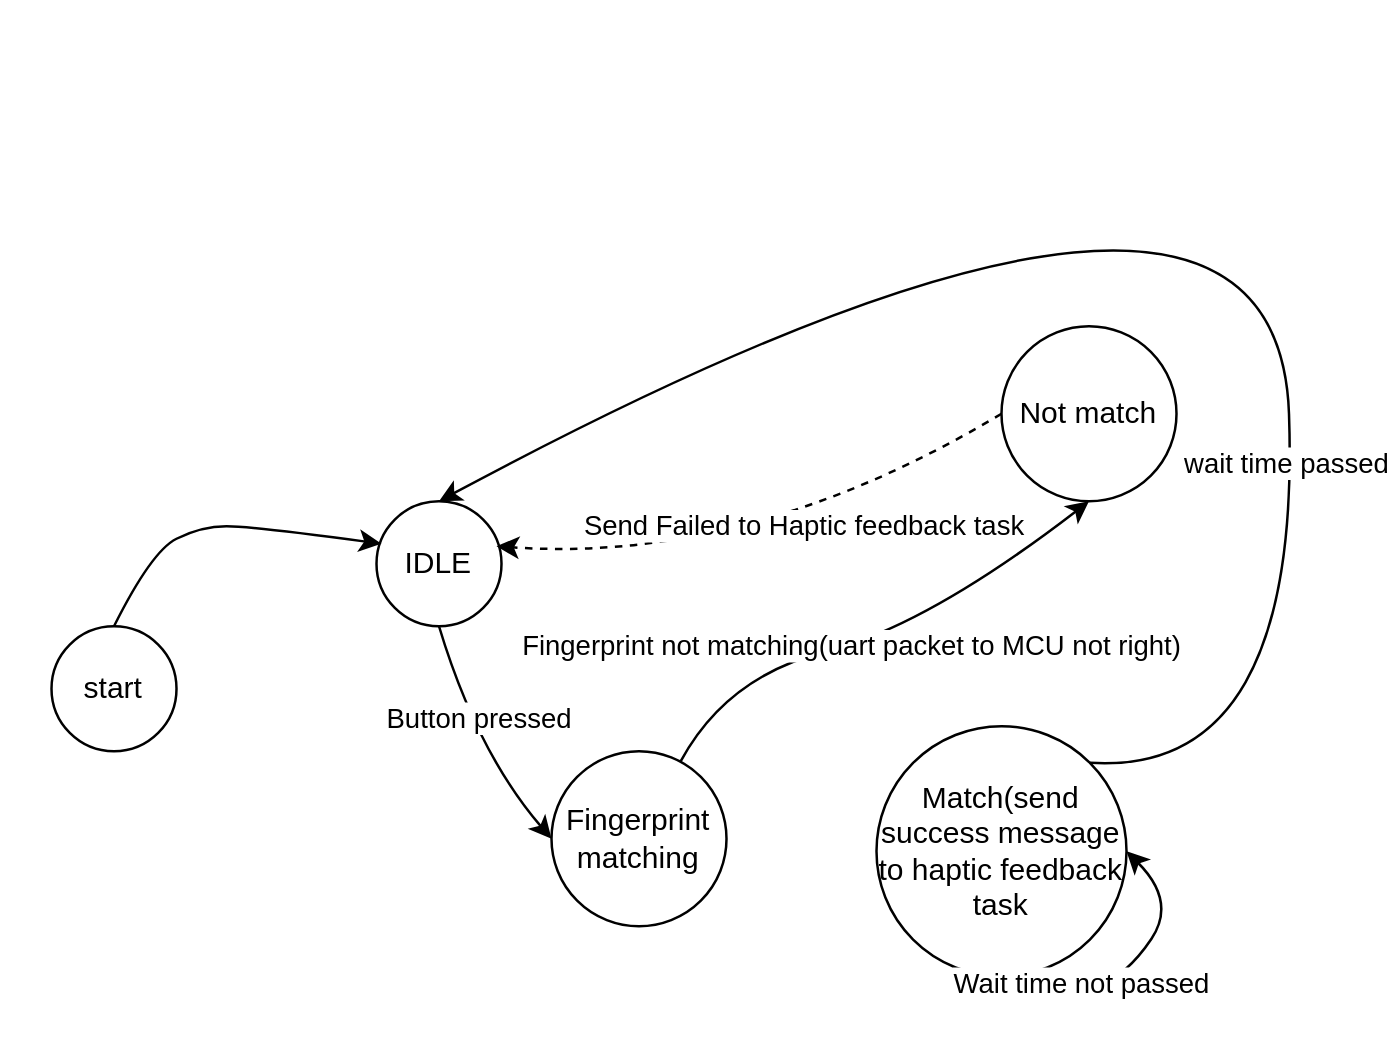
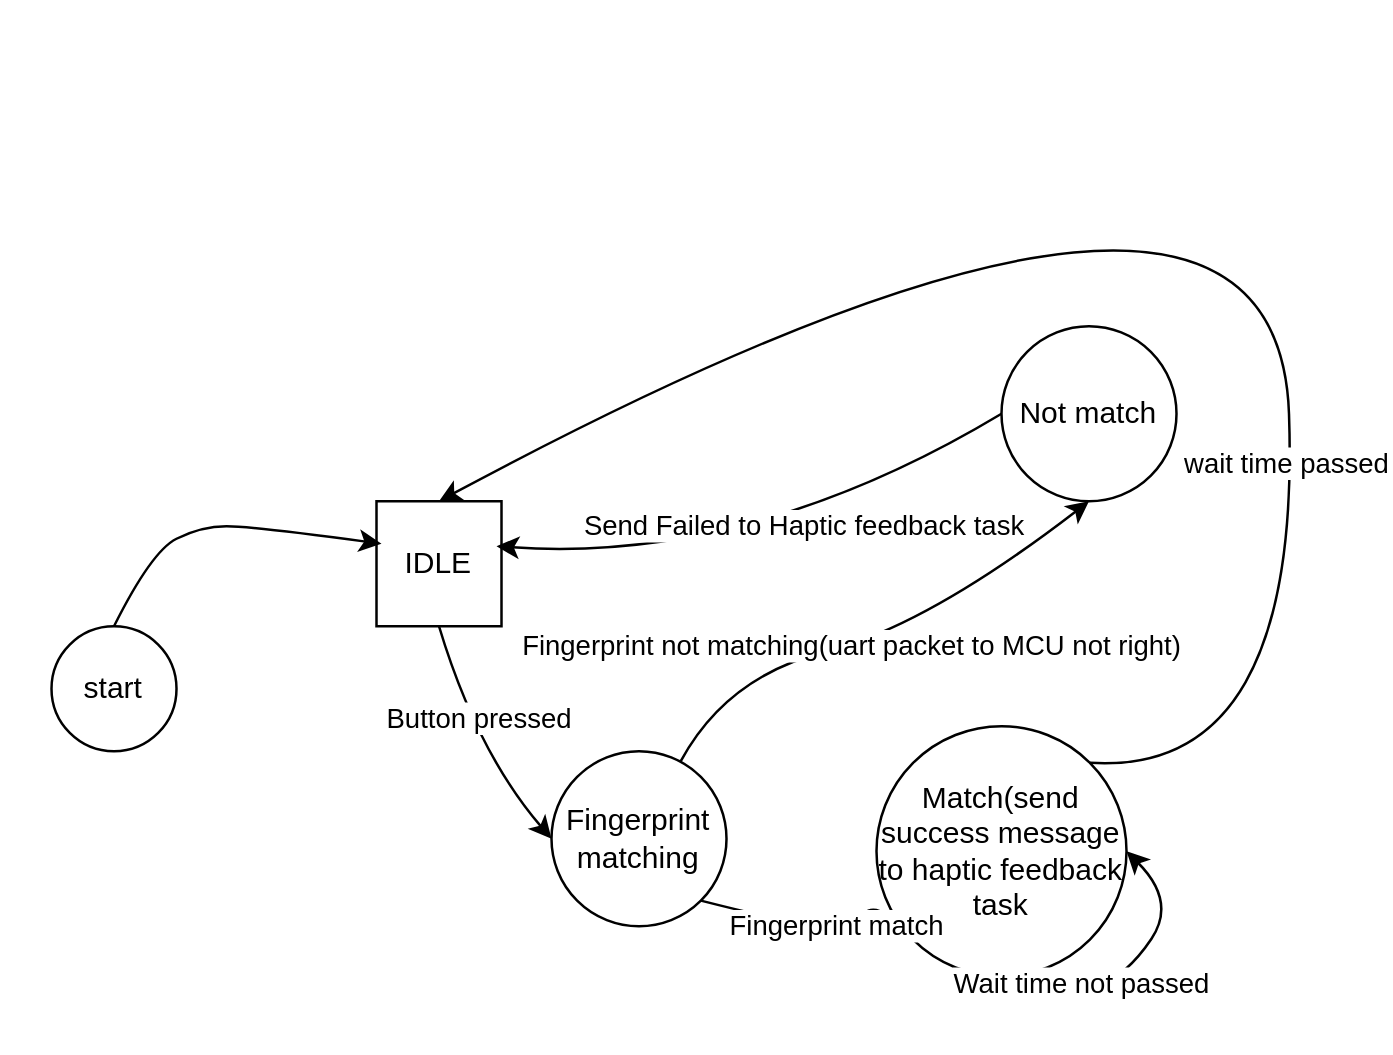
edge "Not match" -> "IDLE": style dashed -> solid
node "IDLE": shape ellipse -> rectangle
edge "Fingerprint matching" -> "Match(send success message to haptic feedback task": added, label "Fingerprint match"
